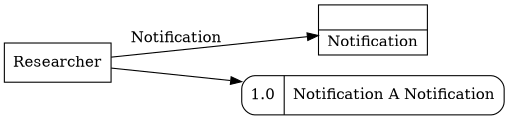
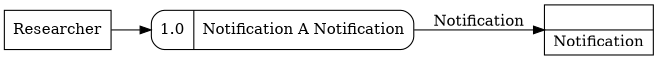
edge "Researcher" -> "Notification": now "1.0" -> "Notification"
